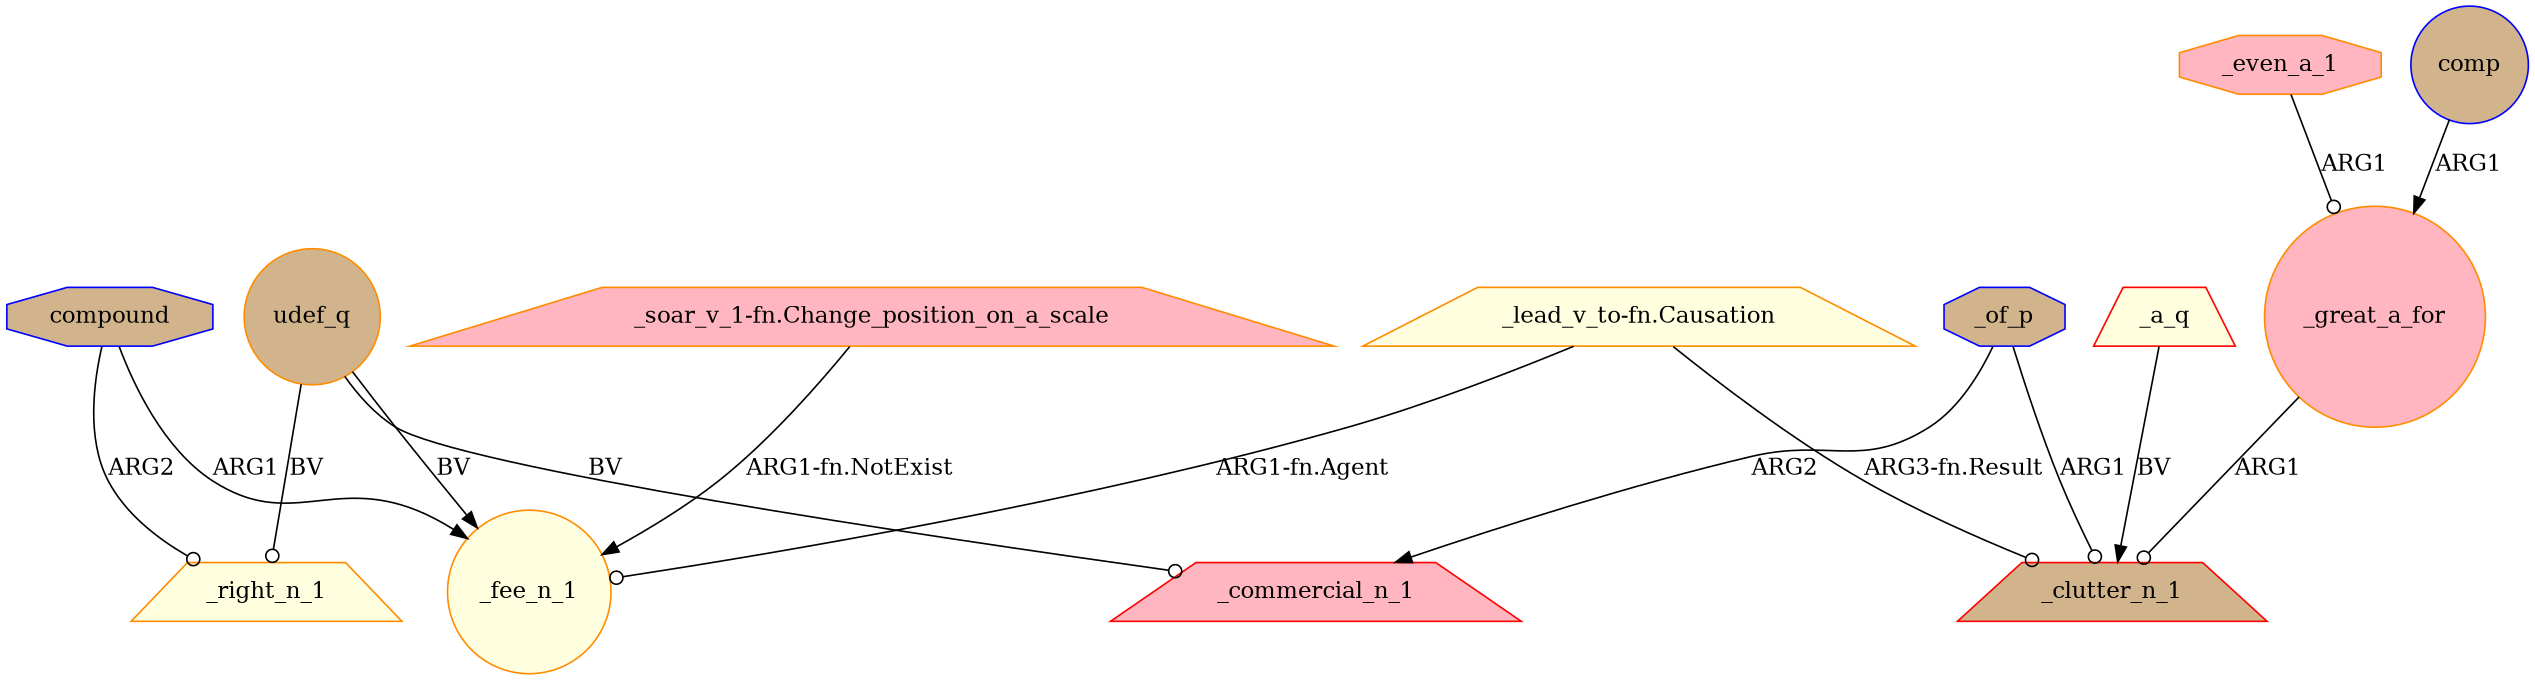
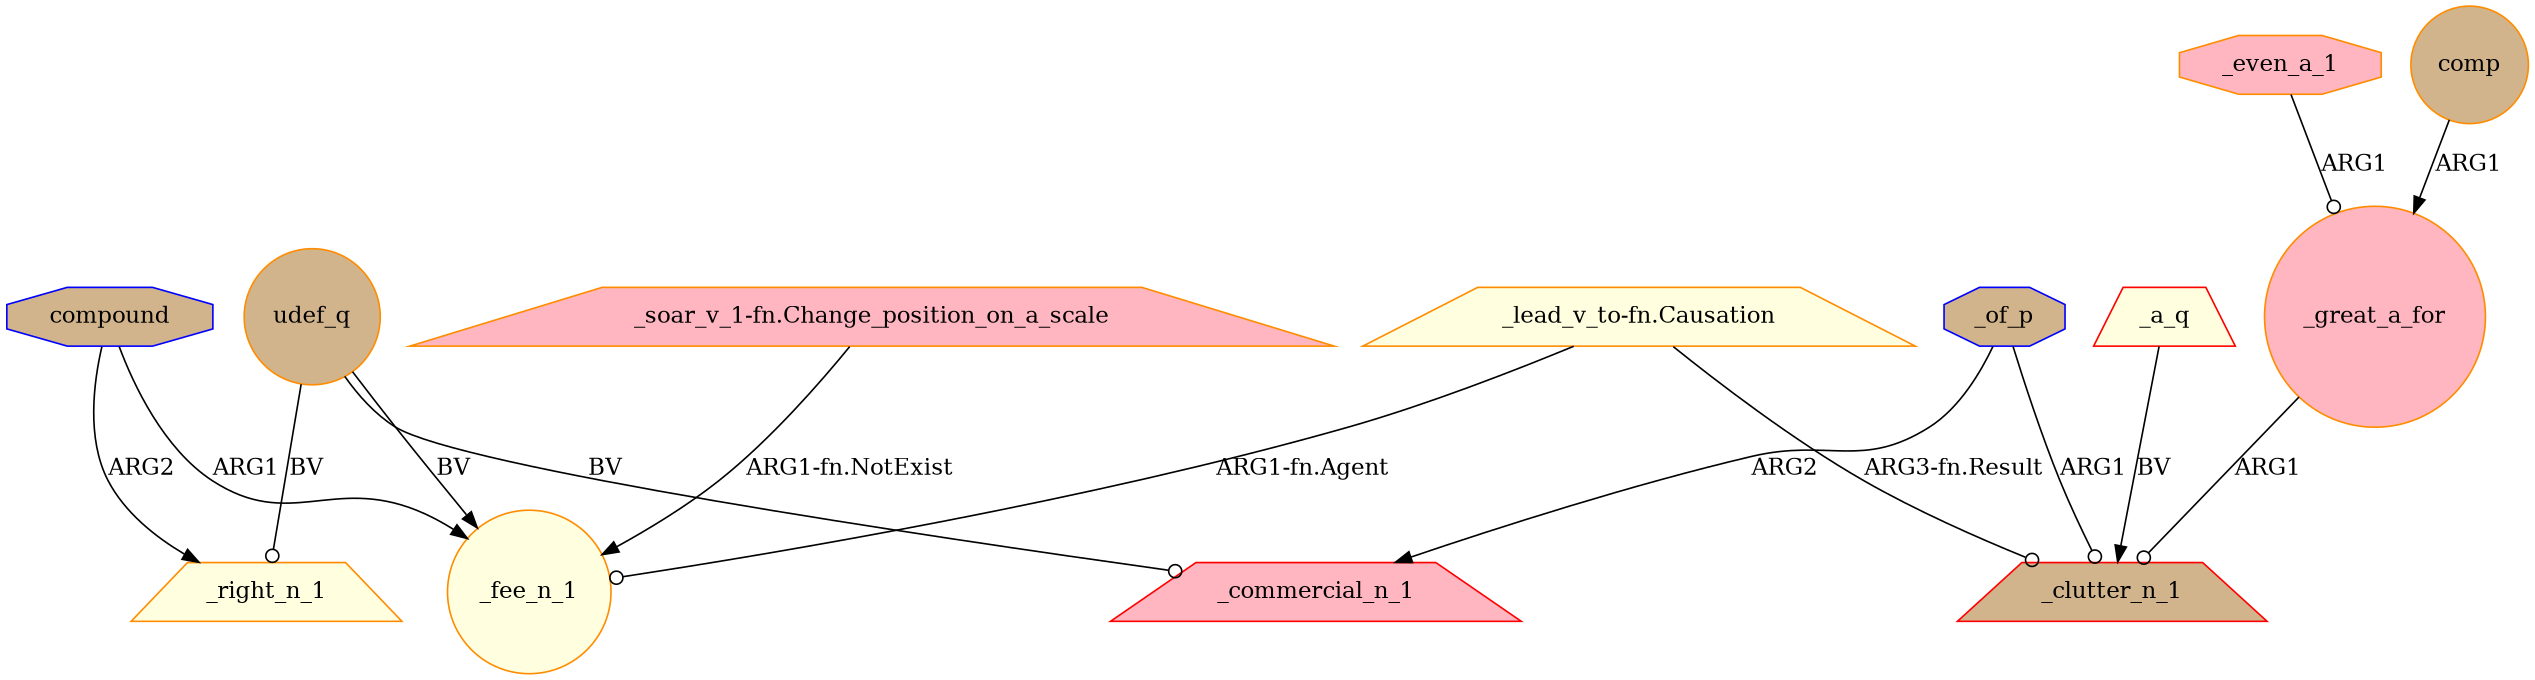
node "comp": color blue -> darkorange
edge "compound" -> "_right_n_1": arrowhead odot -> normal
